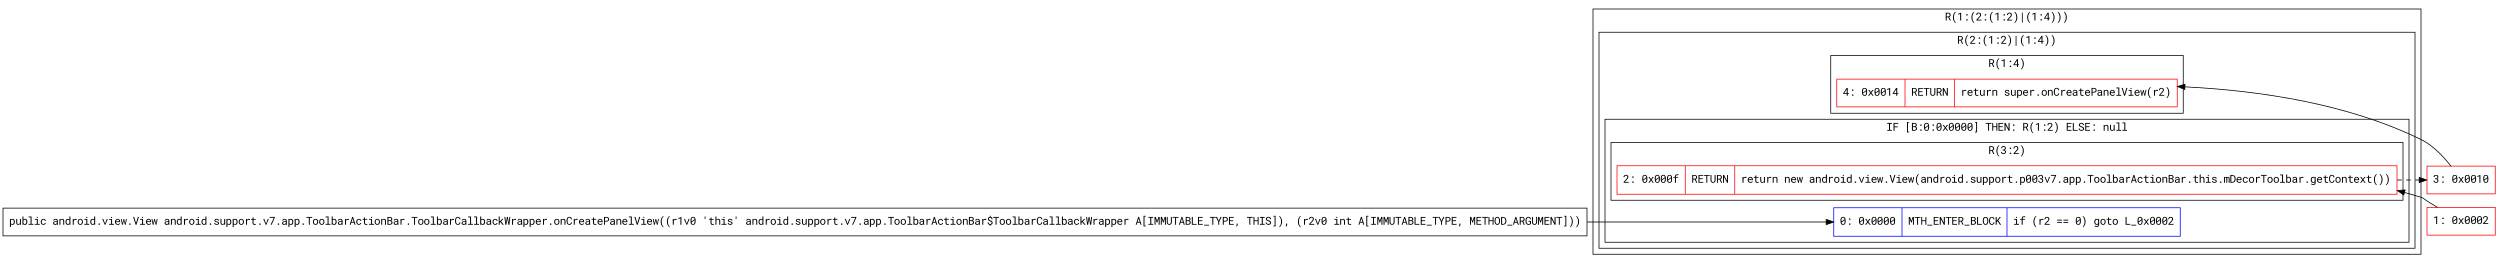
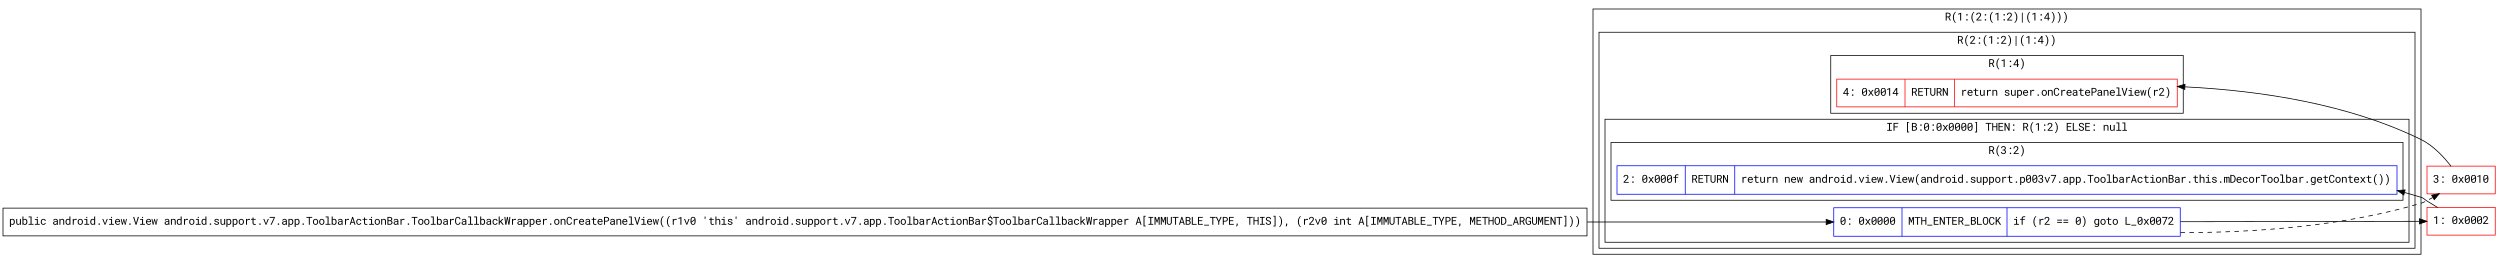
node "2: 0x000f": color red -> blue
edge "2: 0x000f" -> "3: 0x0010": now "0: 0x0000" -> "3: 0x0010"
node "0: 0x0000": text "if (r2 == 0) goto L_0x0002" -> "if (r2 == 0) goto L_0x0072"
edge "0: 0x0000" -> "1: 0x0002": added
